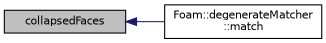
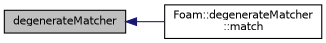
node "collapsedFaces": label "collapsedFaces" -> "degenerateMatcher"
